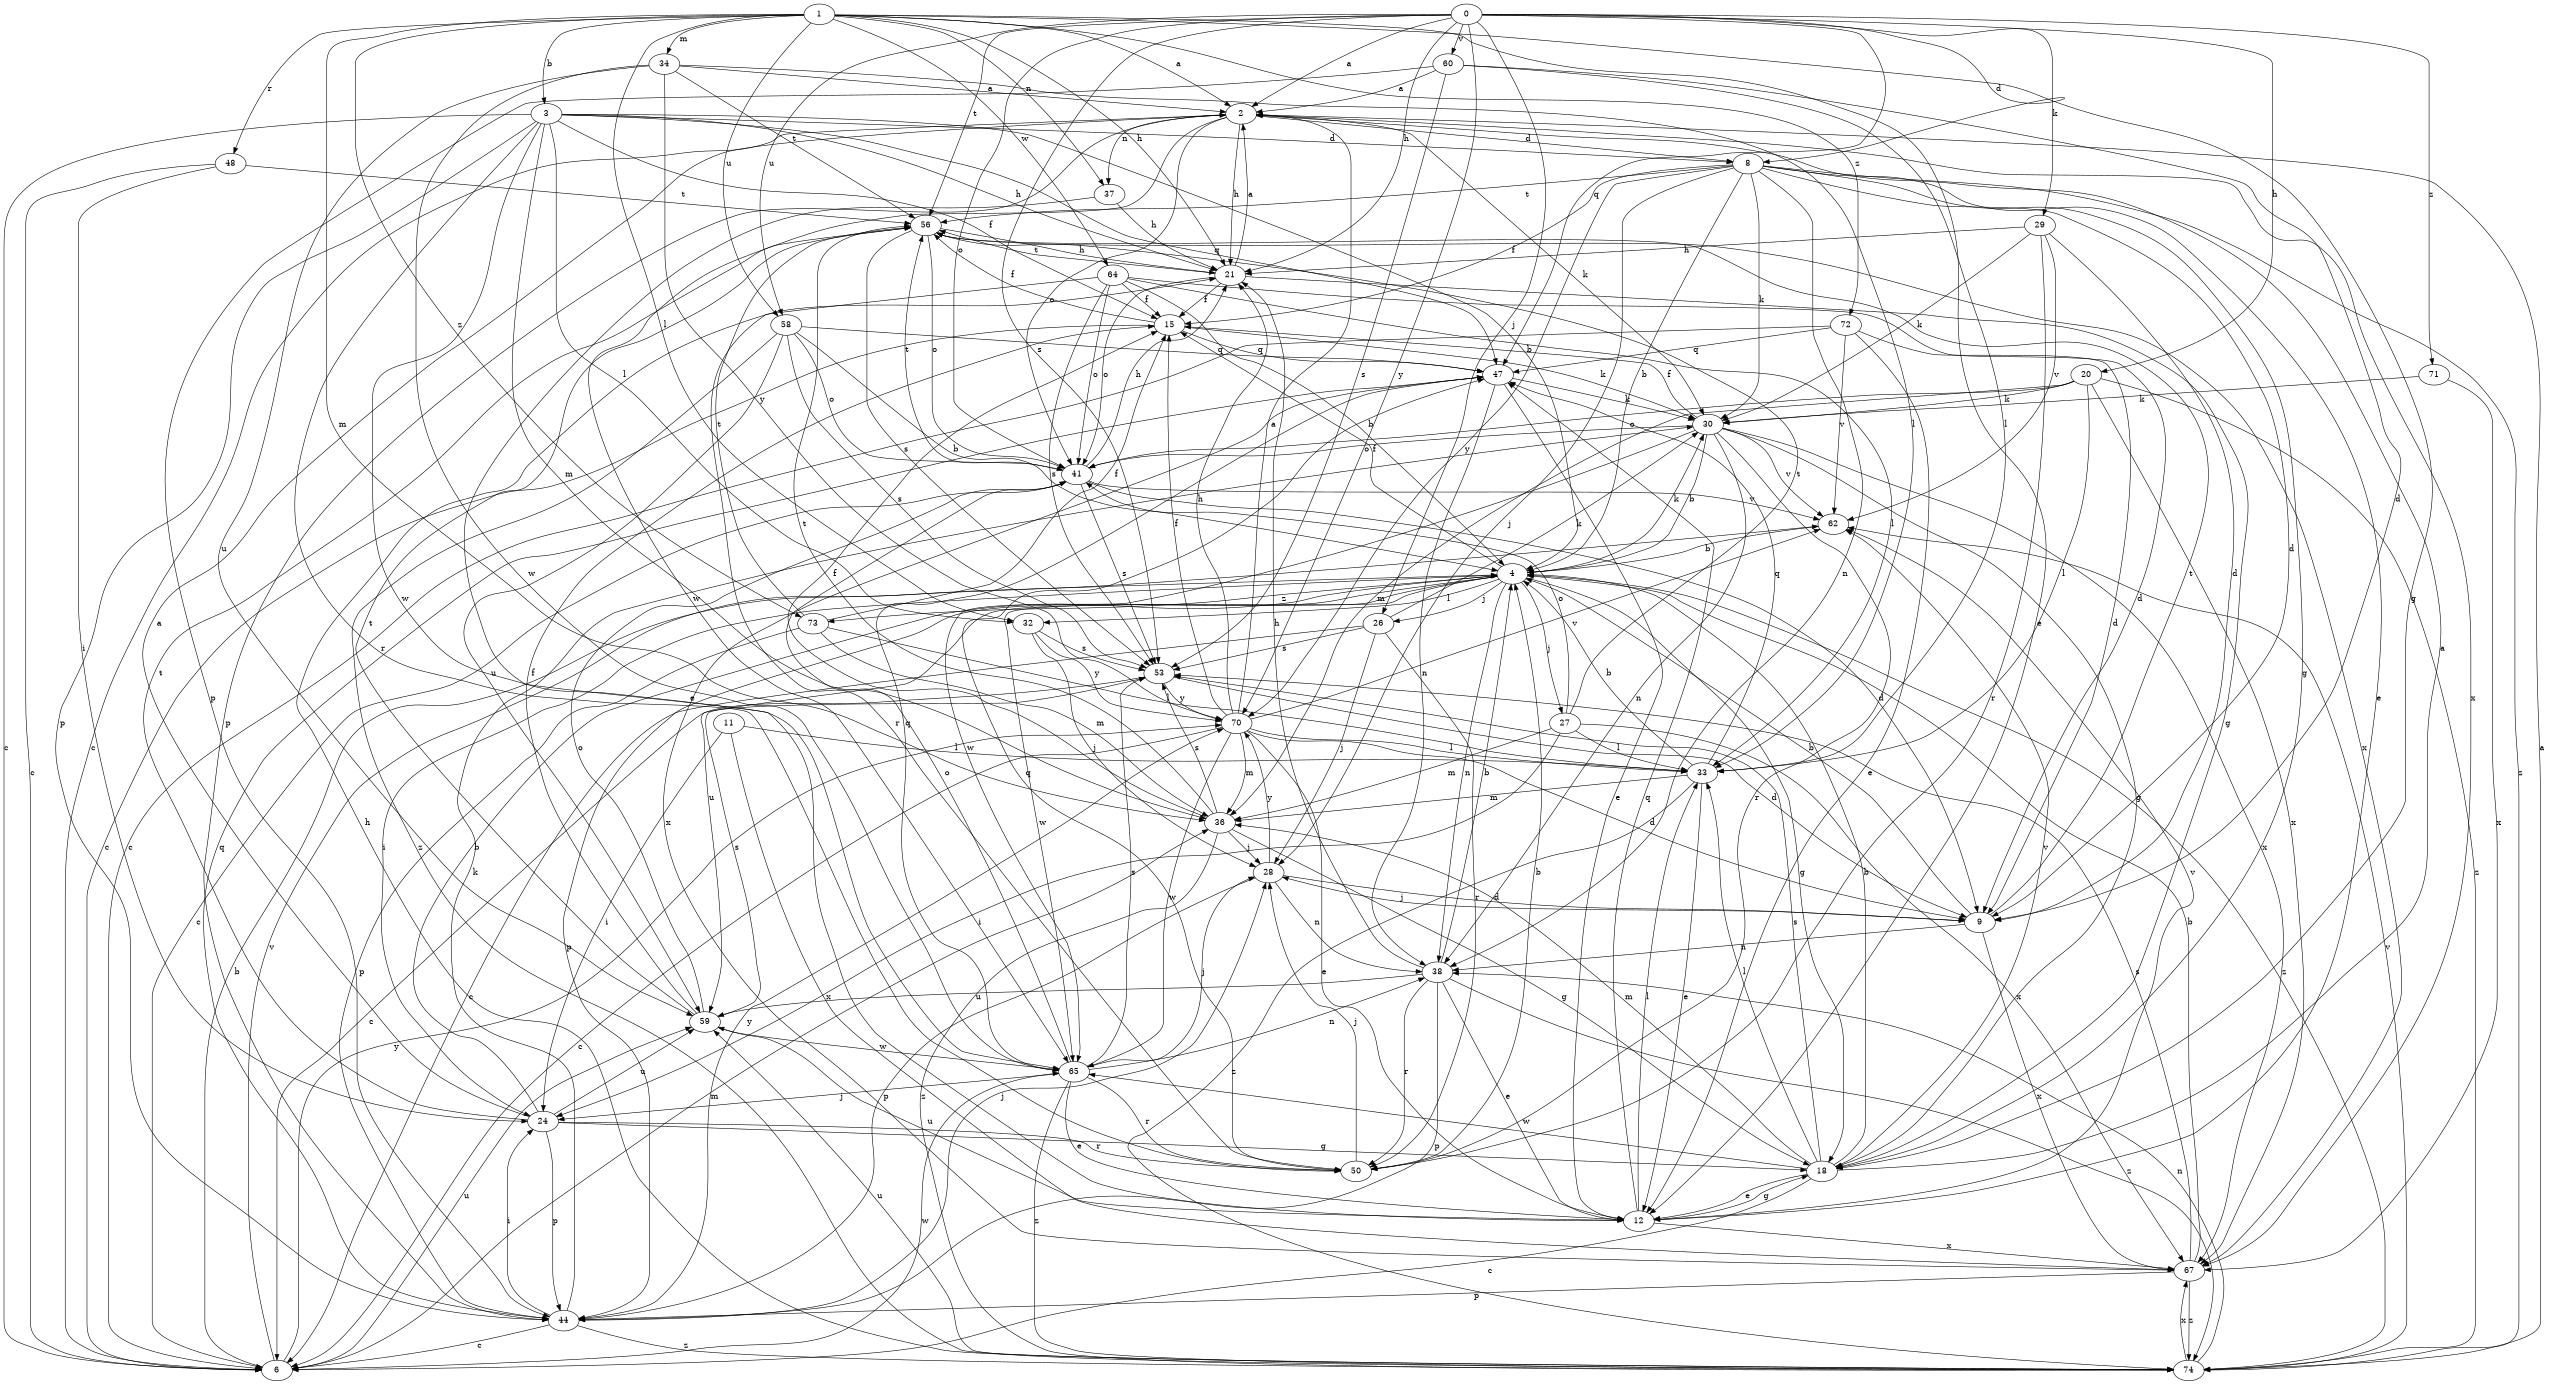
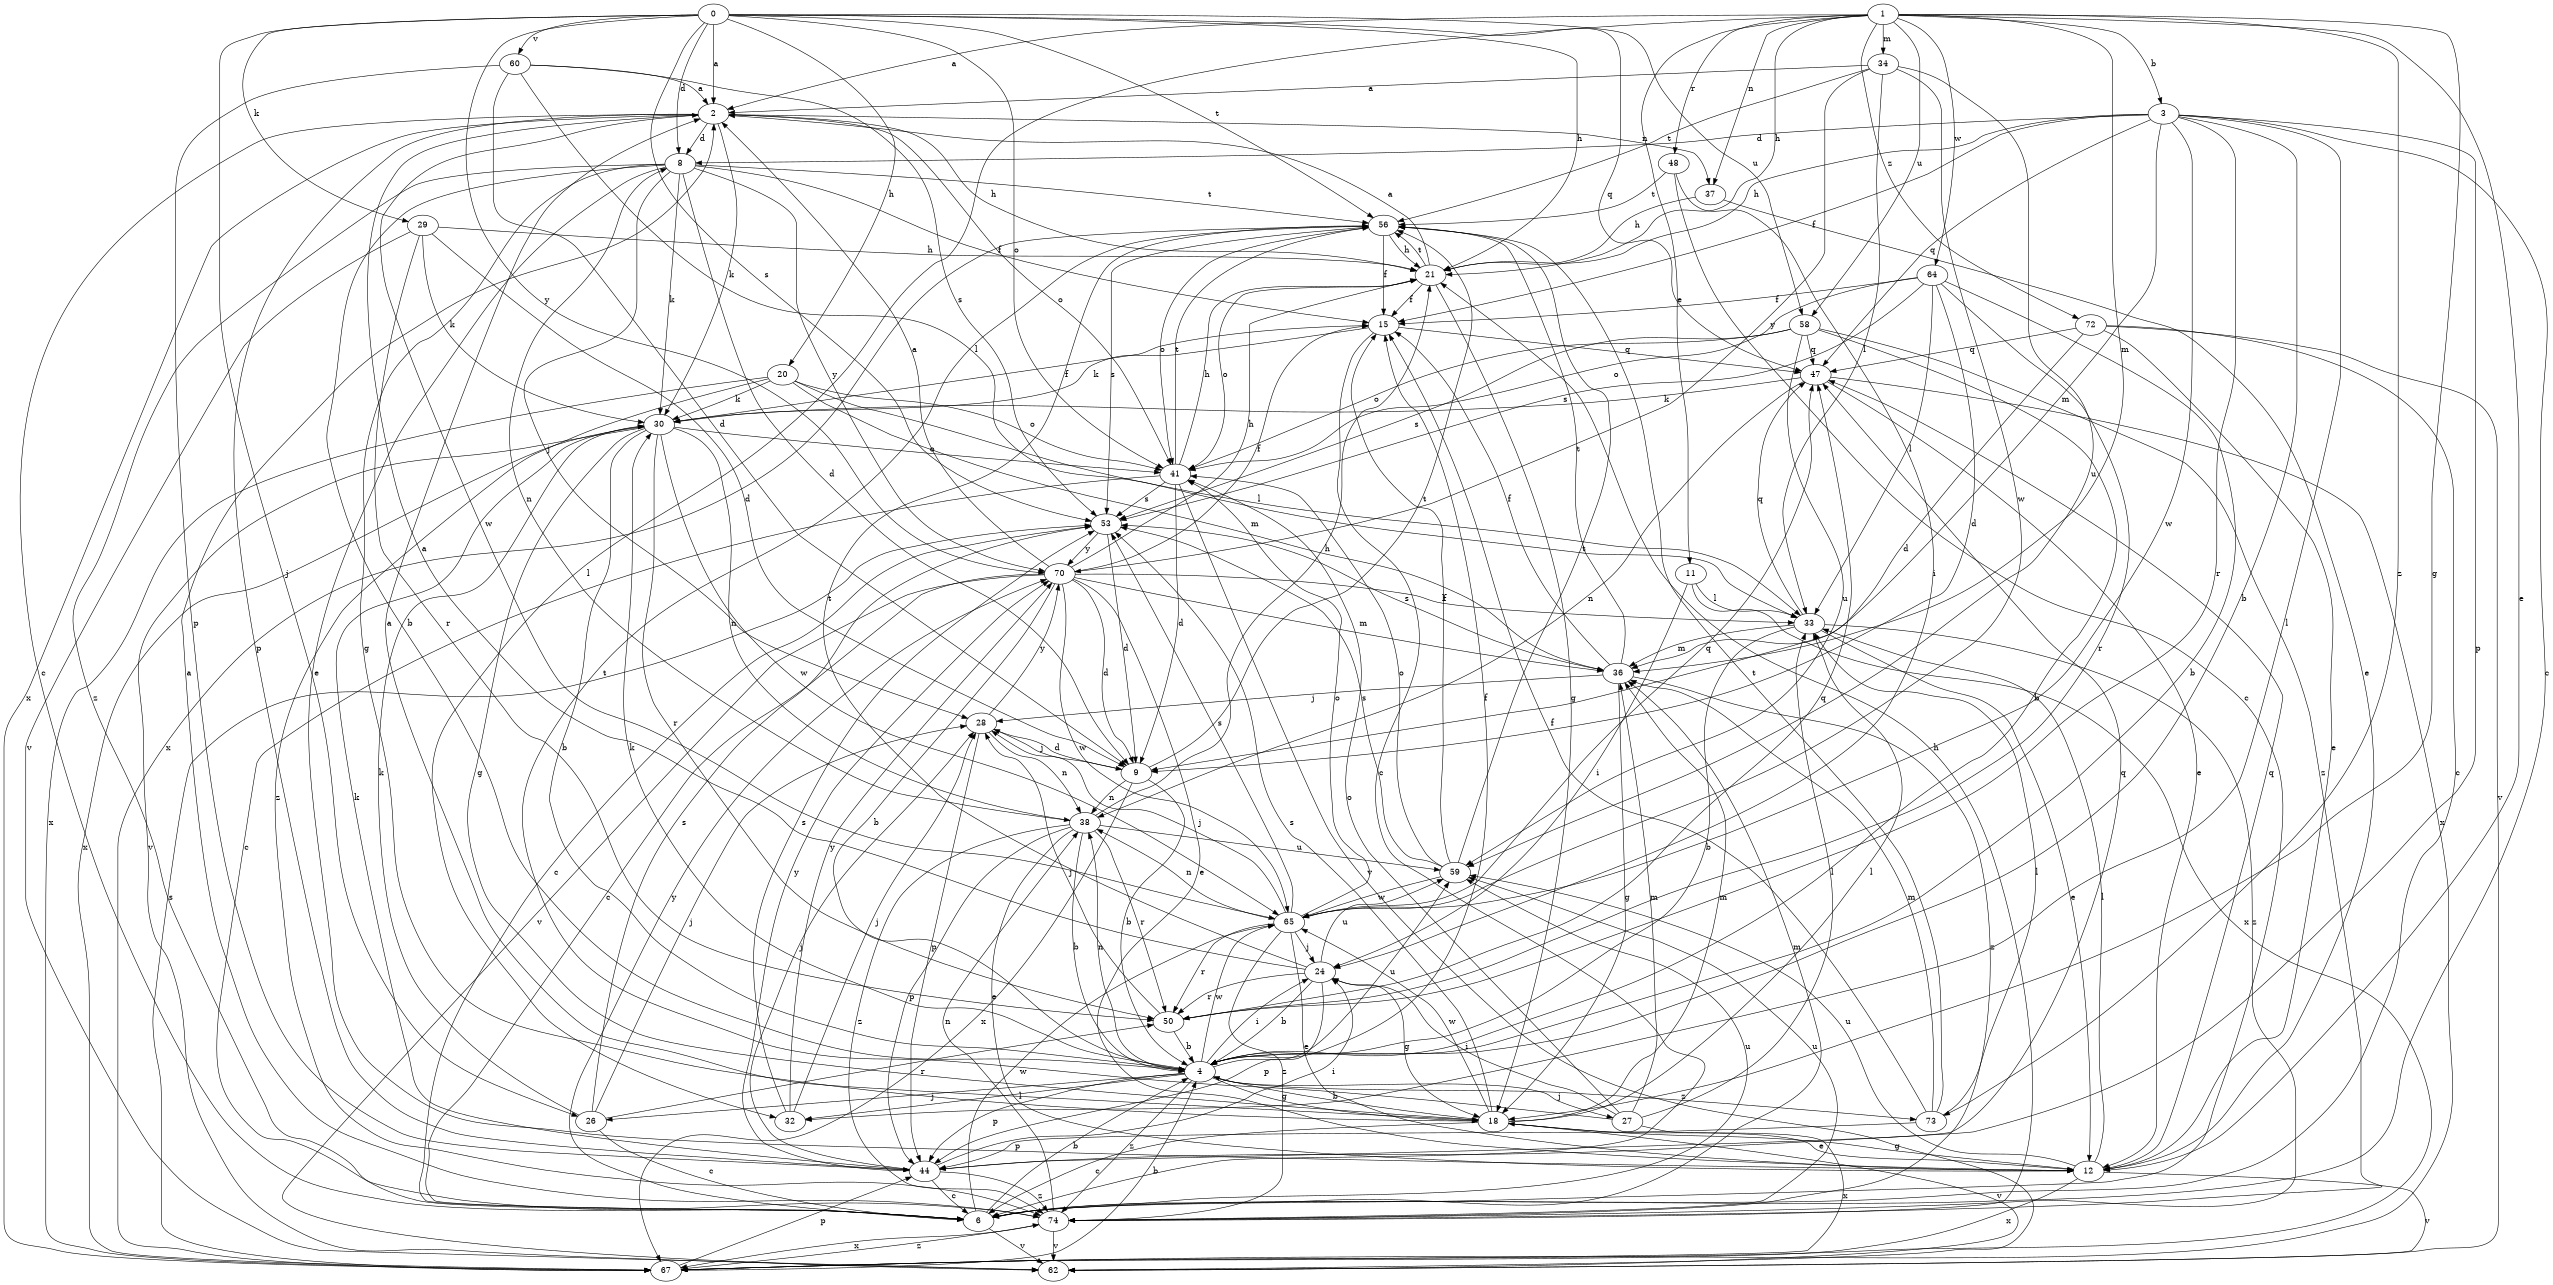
edge "1" -> "11": added, label "e"
edge "15" -> "56": reversed
node "71": removed
edge "62" -> "4": now "70" -> "4"
edge "8" -> "38": reversed
